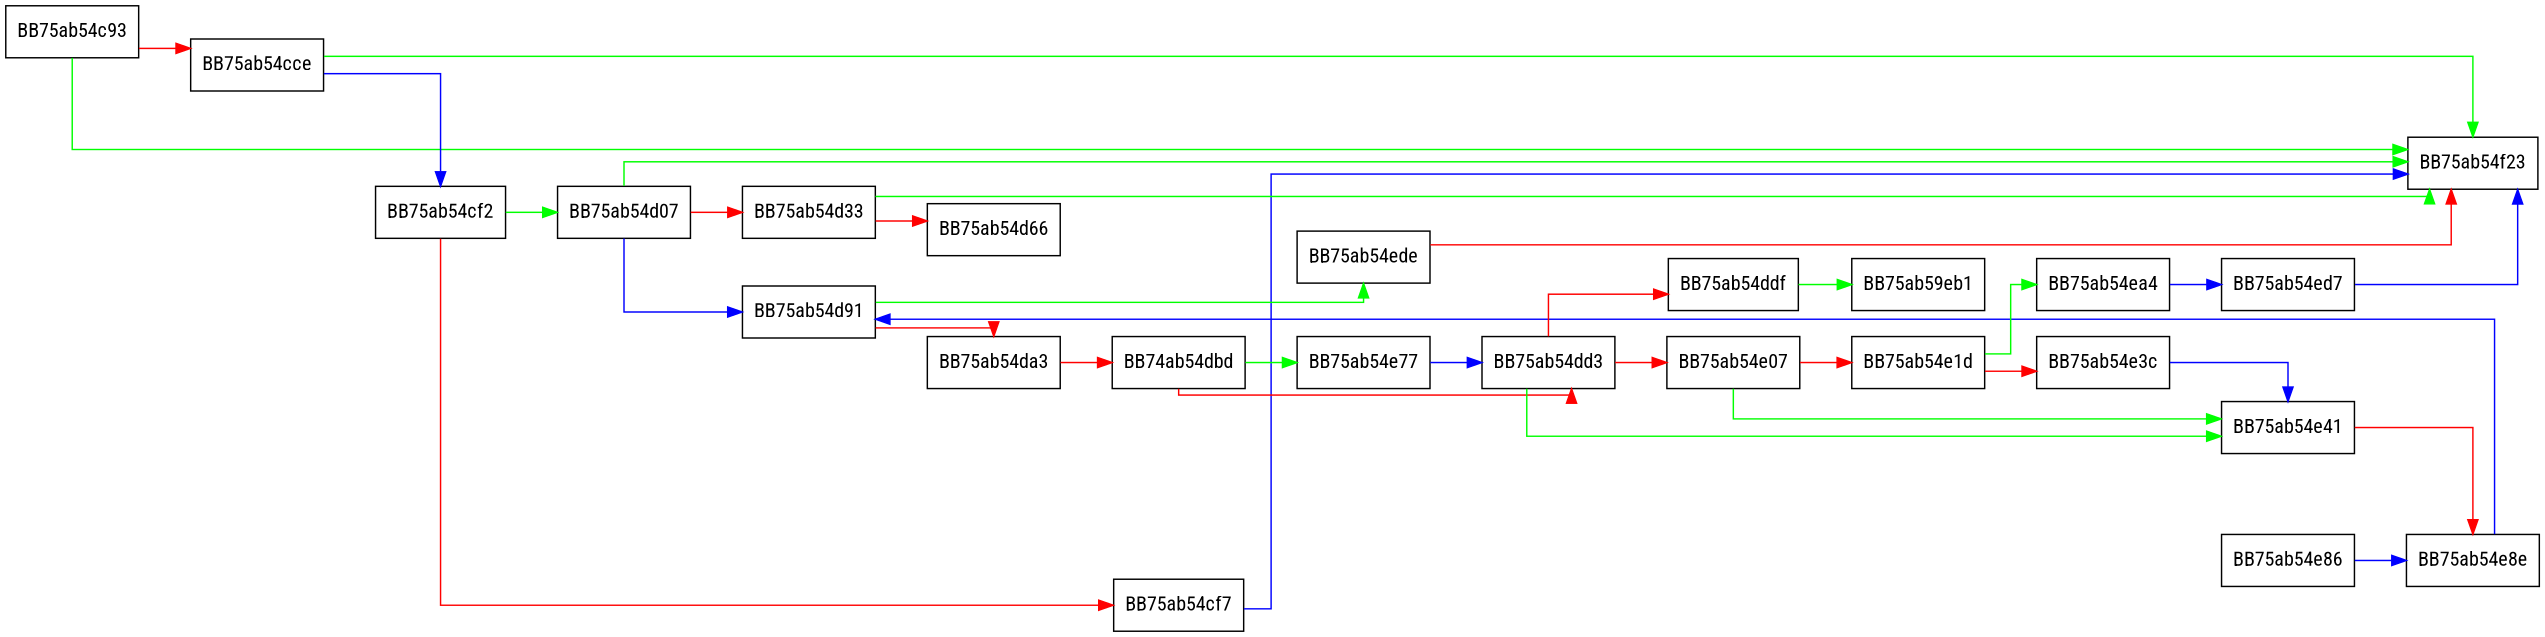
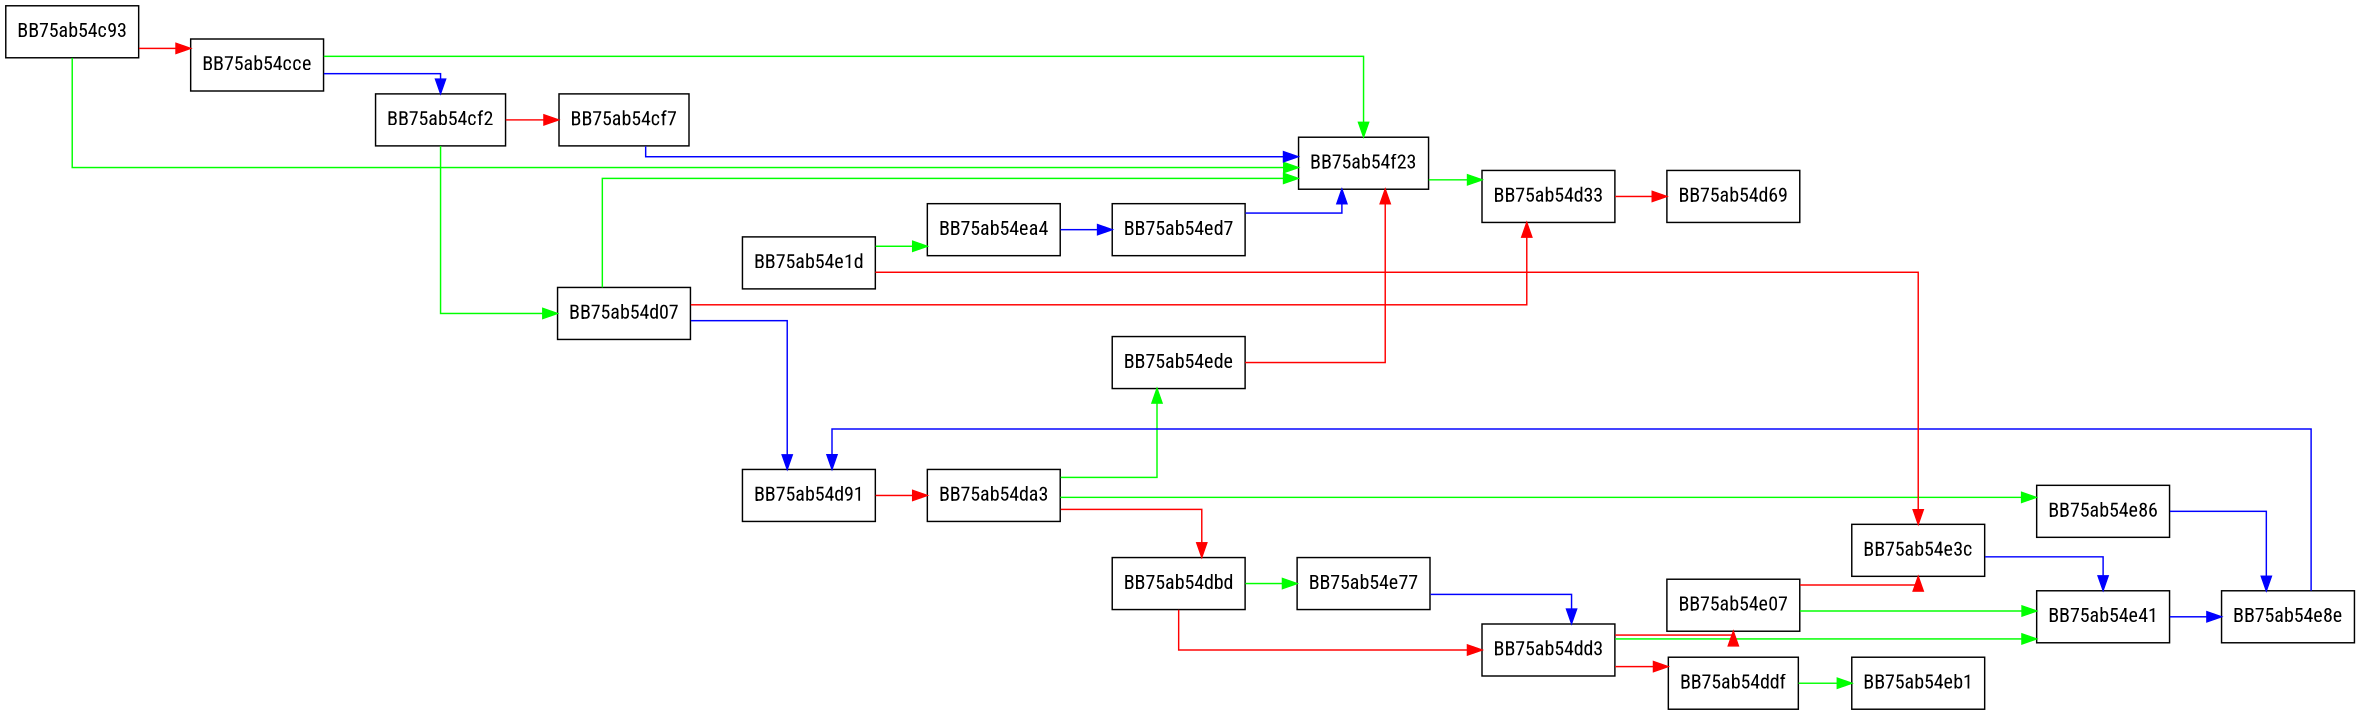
edge "BB75ab54d33" -> "BB75ab54f23": reversed
node "BB75ab54d66": label "BB75ab54d66" -> "BB75ab54d69"
node "BB75ab59eb1": label "BB75ab59eb1" -> "BB75ab54eb1"
edge "BB75ab54d91" -> "BB75ab54ede": now "BB75ab54da3" -> "BB75ab54ede"
node "BB74ab54dbd": label "BB74ab54dbd" -> "BB75ab54dbd"
edge "BB75ab54e07" -> "BB75ab54e1d": now "BB75ab54e07" -> "BB75ab54e3c"
edge "BB75ab54e41" -> "BB75ab54e8e": color red -> blue
edge "BB75ab54da3" -> "BB75ab54e86": added
